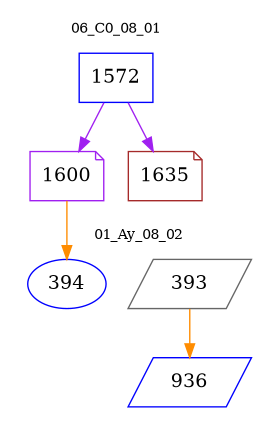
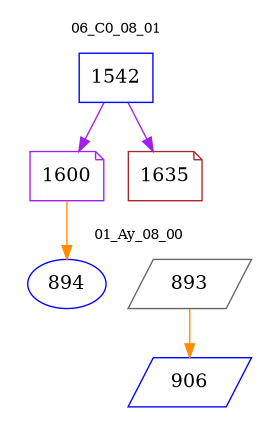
node "1572": label "1572" -> "1542"
cluster "01_Ay_08_02": label "01_Ay_08_02" -> "01_Ay_08_00"
node "394": label "394" -> "894"
node "393": label "393" -> "893"
node "936": label "936" -> "906"
